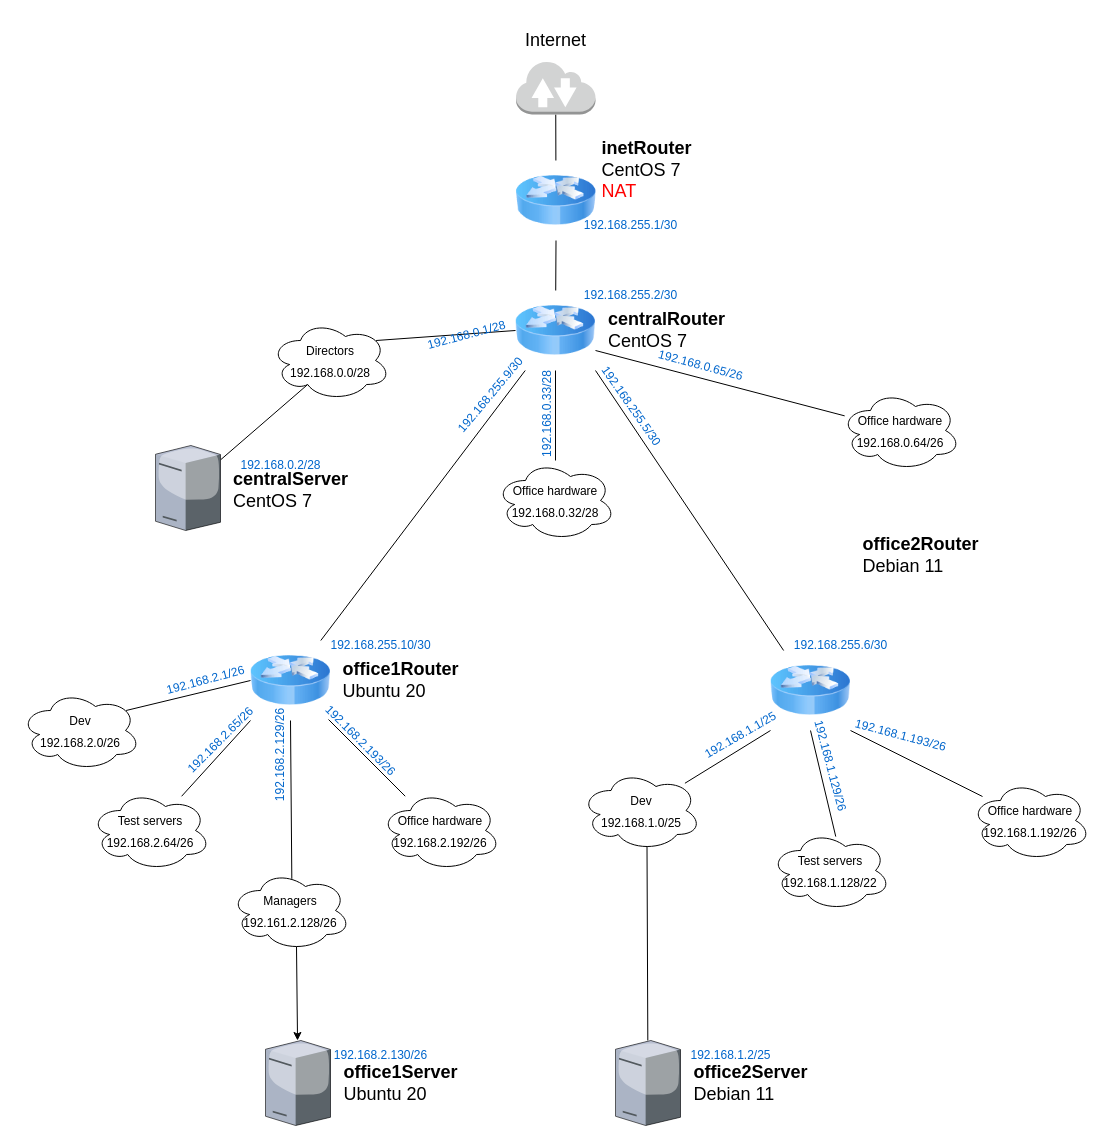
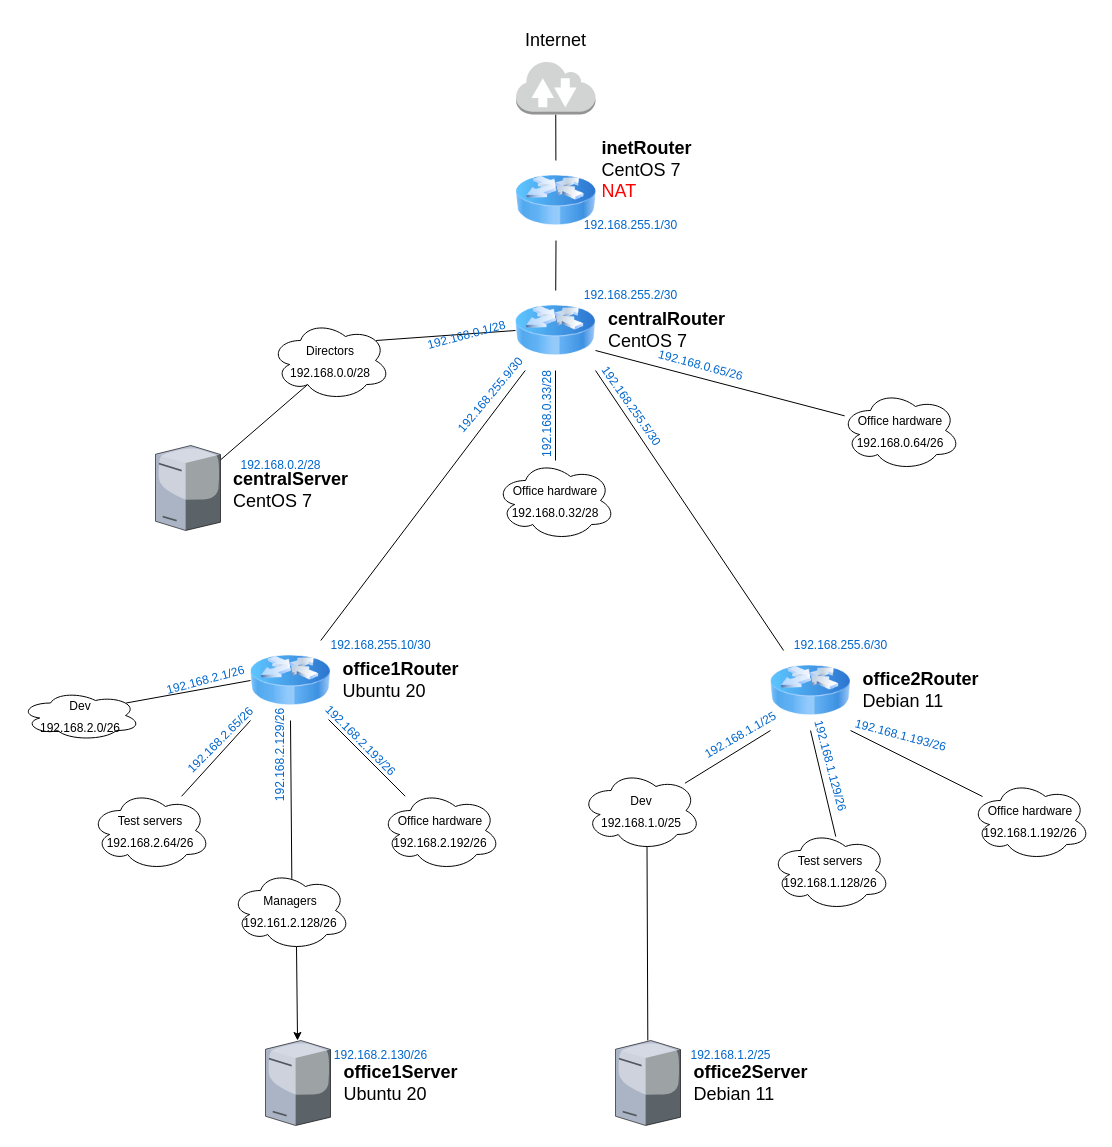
node "office2Router Debian 11": moved (921, 556) -> (921, 691)
node "Dev 192.168.2.0/26": size 120x80 -> 120x50
node "Test servers 192.168.1.128/22": label "Test servers 192.168.1.128/22" -> "Test servers 192.168.1.128/26"
